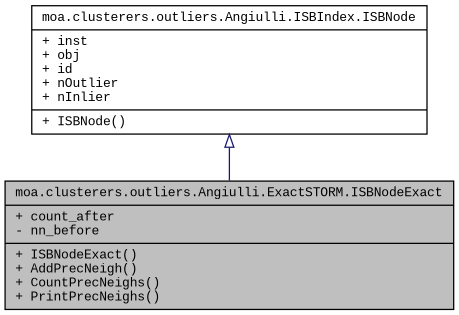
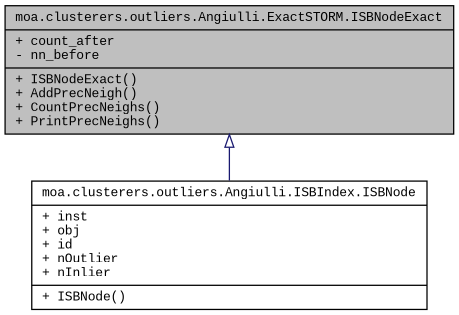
edge "moa.clusterers.outliers.Angiulli.ExactSTORM.ISBNodeExact" -> "moa.clusterers.outliers.Angiulli.ISBIndex.ISBNode": reversed
